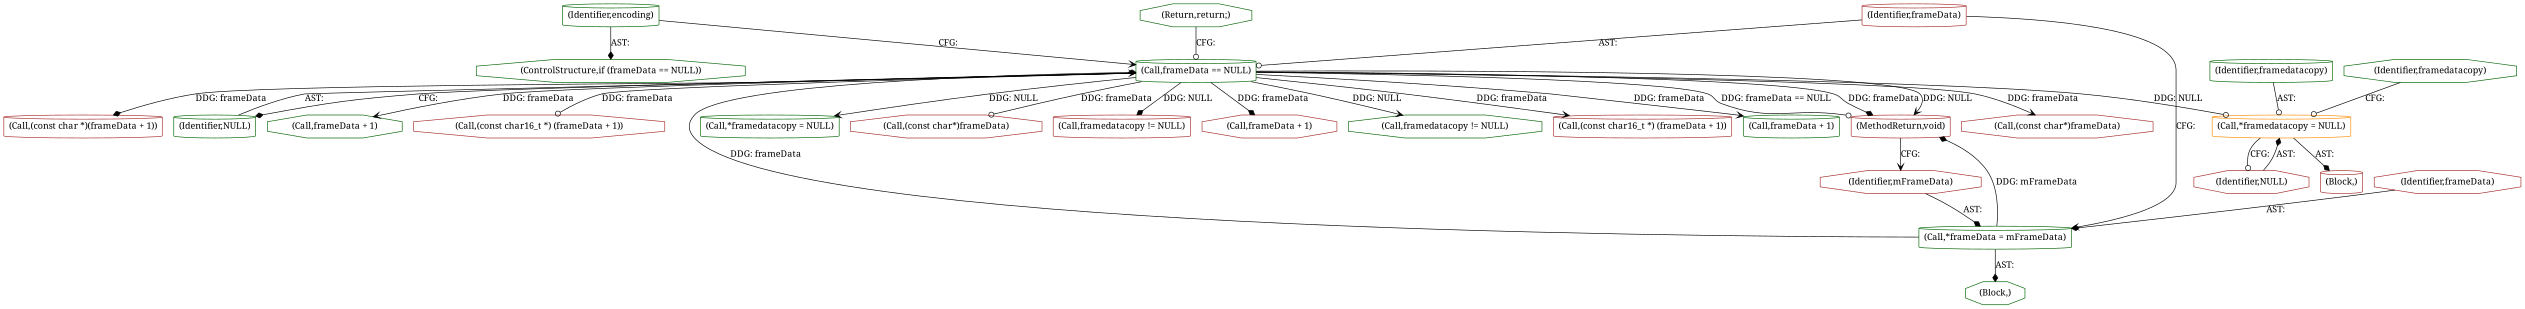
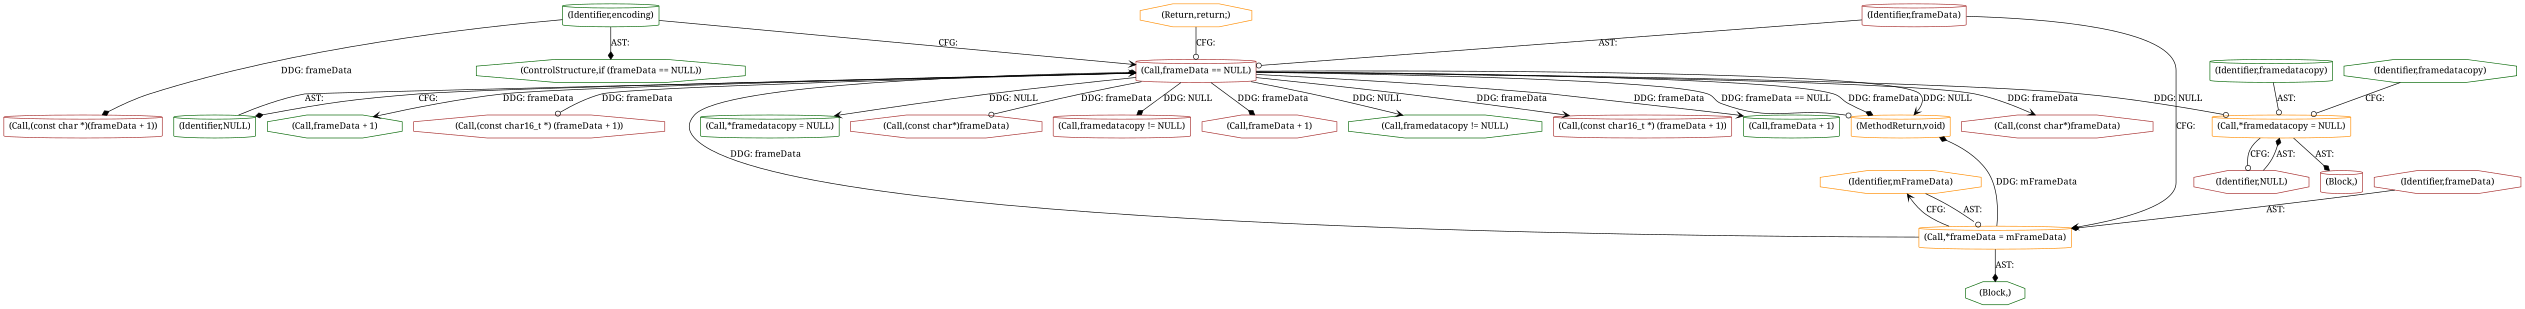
node "(Return,return;)": color darkgreen -> darkorange
node "(Call,frameData == NULL)": color darkgreen -> brown
edge "(Call,frameData == NULL)" -> "(Call,(const char *)(frameData + 1))": now "(Identifier,encoding)" -> "(Call,(const char *)(frameData + 1))"
node "(MethodReturn,void)": color brown -> darkorange
edge "(MethodReturn,void)" -> "(Identifier,mFrameData)": now "(Call,*frameData = mFrameData)" -> "(Identifier,mFrameData)"
node "(Identifier,mFrameData)": color brown -> darkorange
edge "(Identifier,mFrameData)" -> "(Call,*frameData = mFrameData)": arrowhead diamond -> odot
node "(Call,*frameData = mFrameData)": color darkgreen -> darkorange
